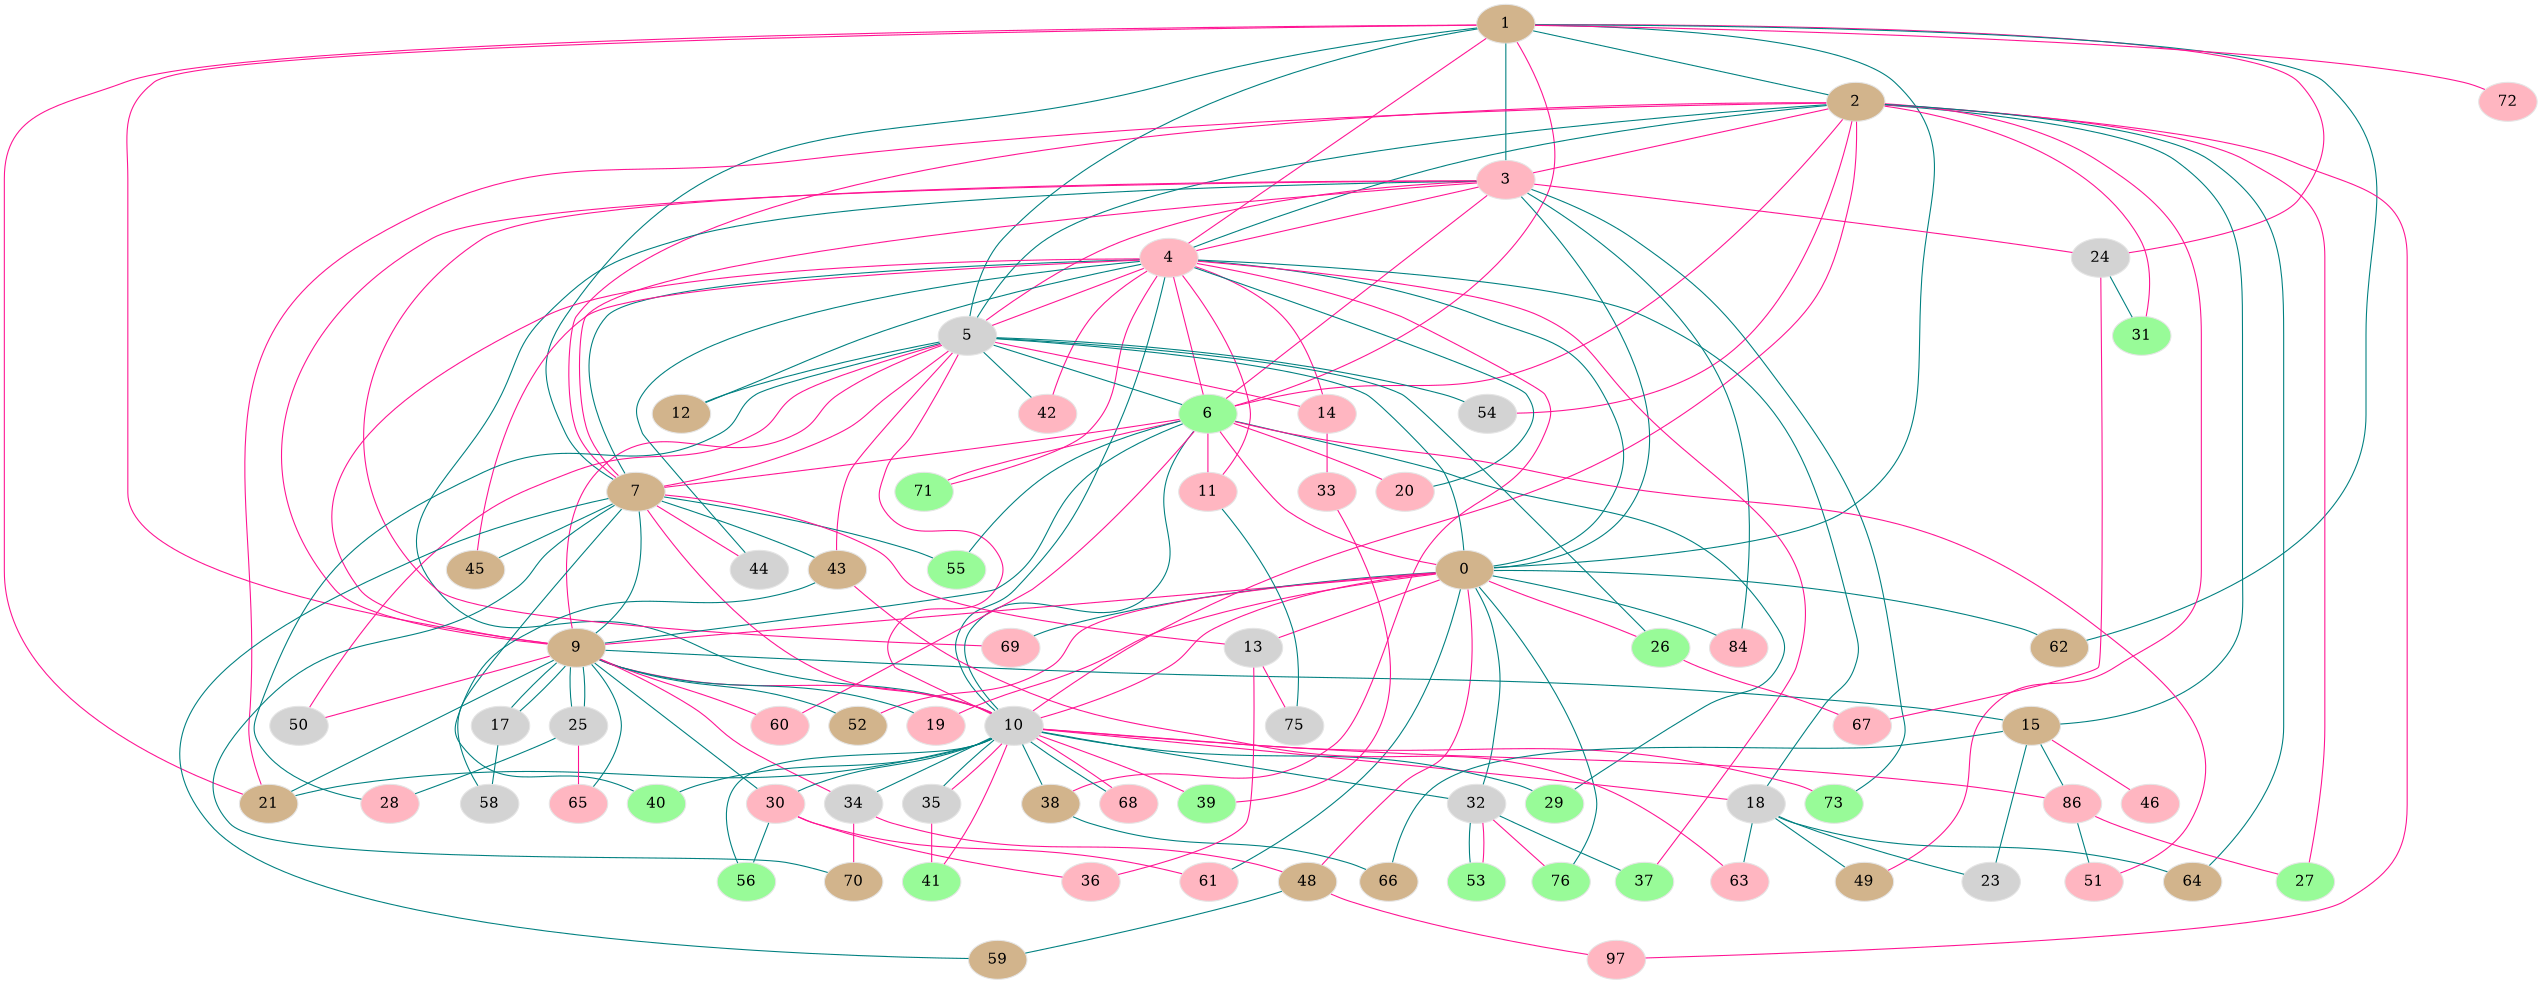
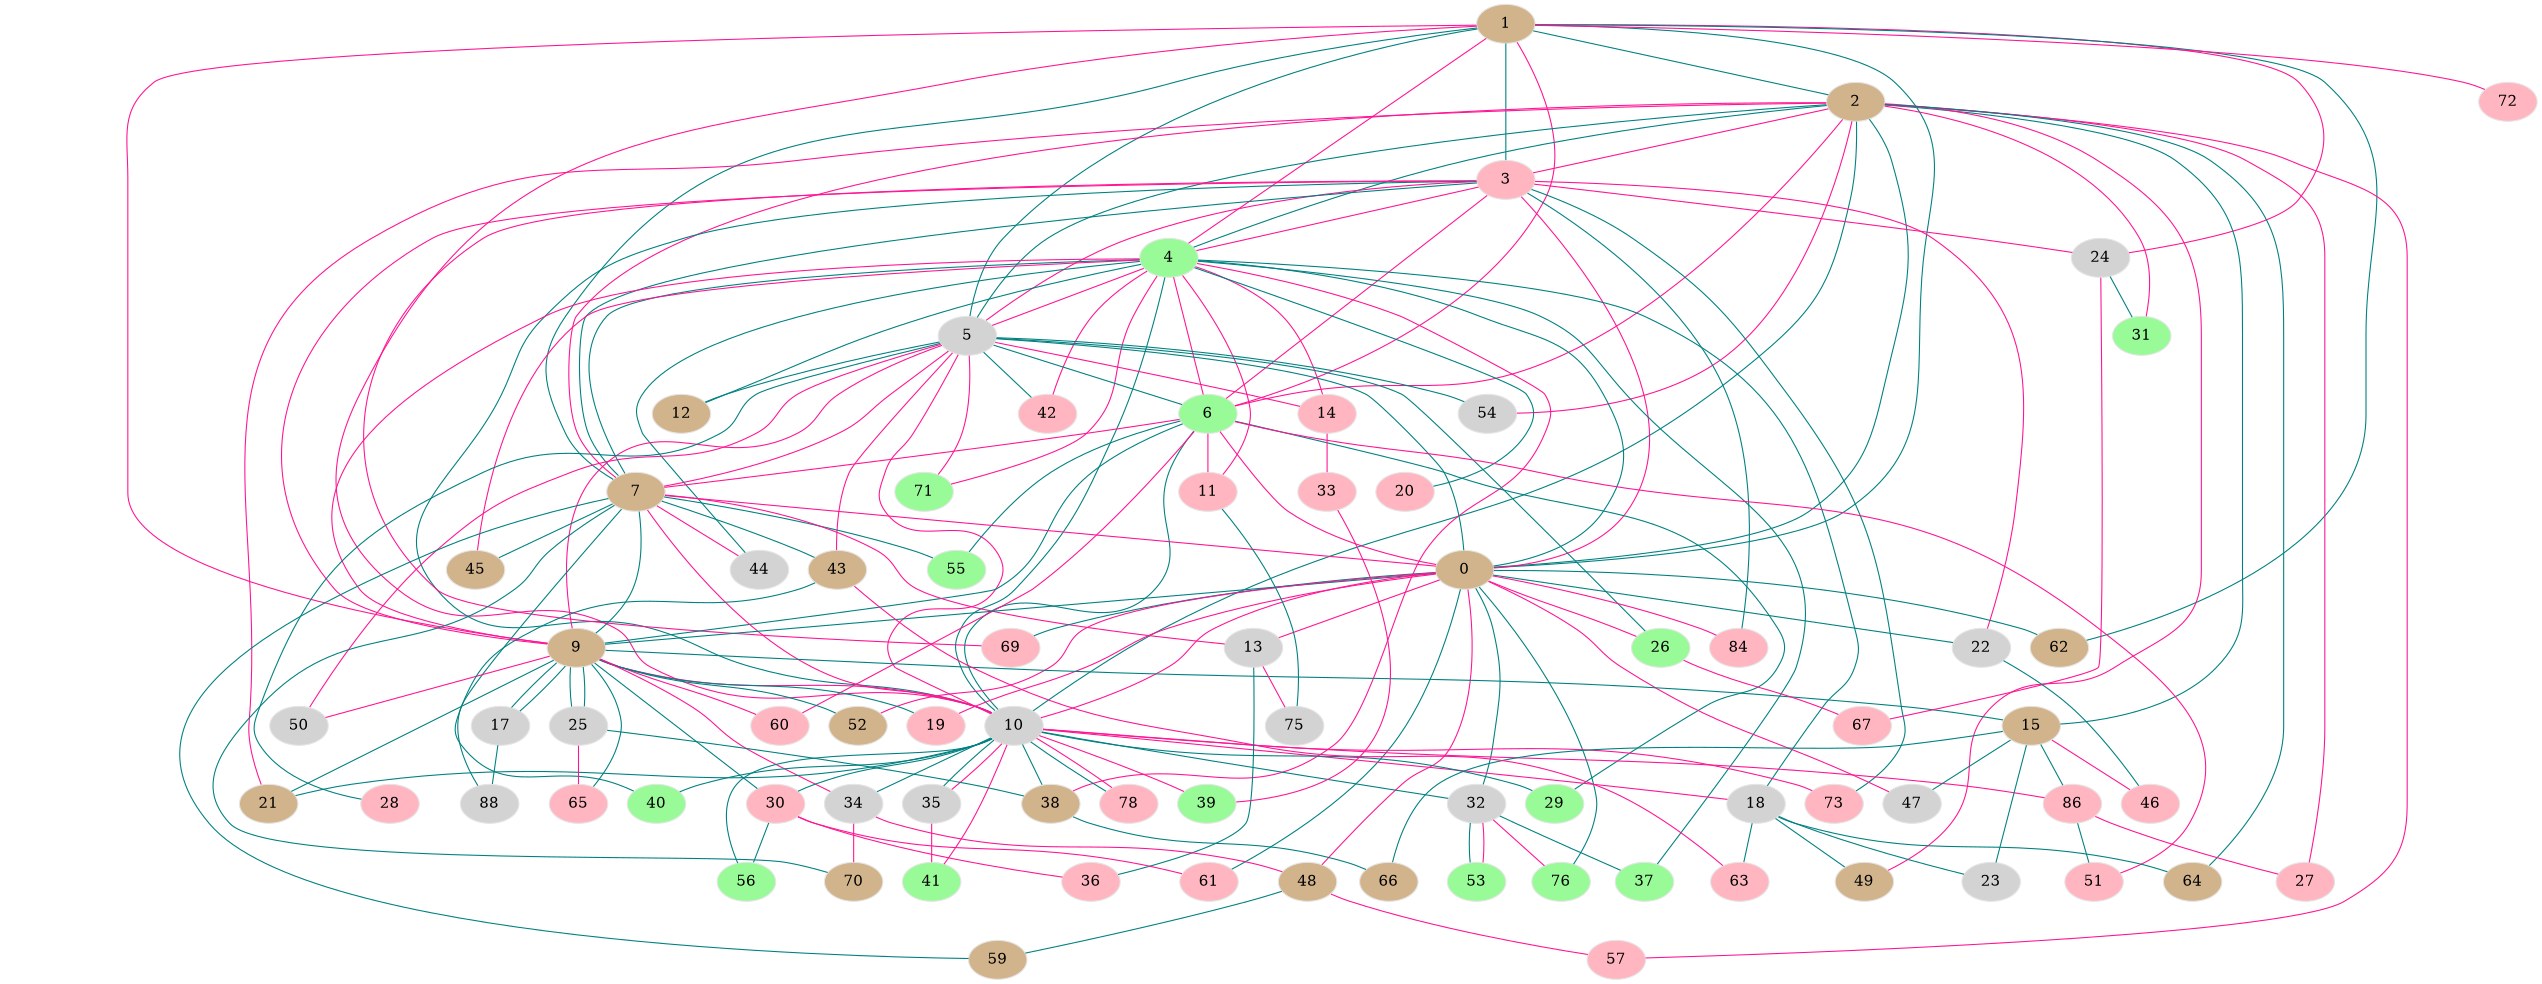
edge "1" -- "21": now "1" -- "10"
edge "3" -- "7": color deeppink -> teal
node "4": fillcolor lightpink -> palegreen
edge "3" -- "0": color teal -> deeppink
edge "4" -- "37": color deeppink -> teal
edge "6" -- "71": now "5" -- "71"
edge "6" -- "20": removed
edge "2" -- "0": added
edge "2" -- "10": color deeppink -> teal
edge "7" -- "0": added
edge "0" -- "84": color teal -> deeppink
edge "0" -- "9": color deeppink -> teal
node "22": added
edge "25" -- "28": now "25" -- "38"
node "58": label "58" -> "88"
node "68": label "68" -> "78"
node "73": fillcolor palegreen -> lightpink
node "47": added
edge "13" -- "36": color deeppink -> teal
node "27": fillcolor palegreen -> lightpink
node "97": label "97" -> "57"
